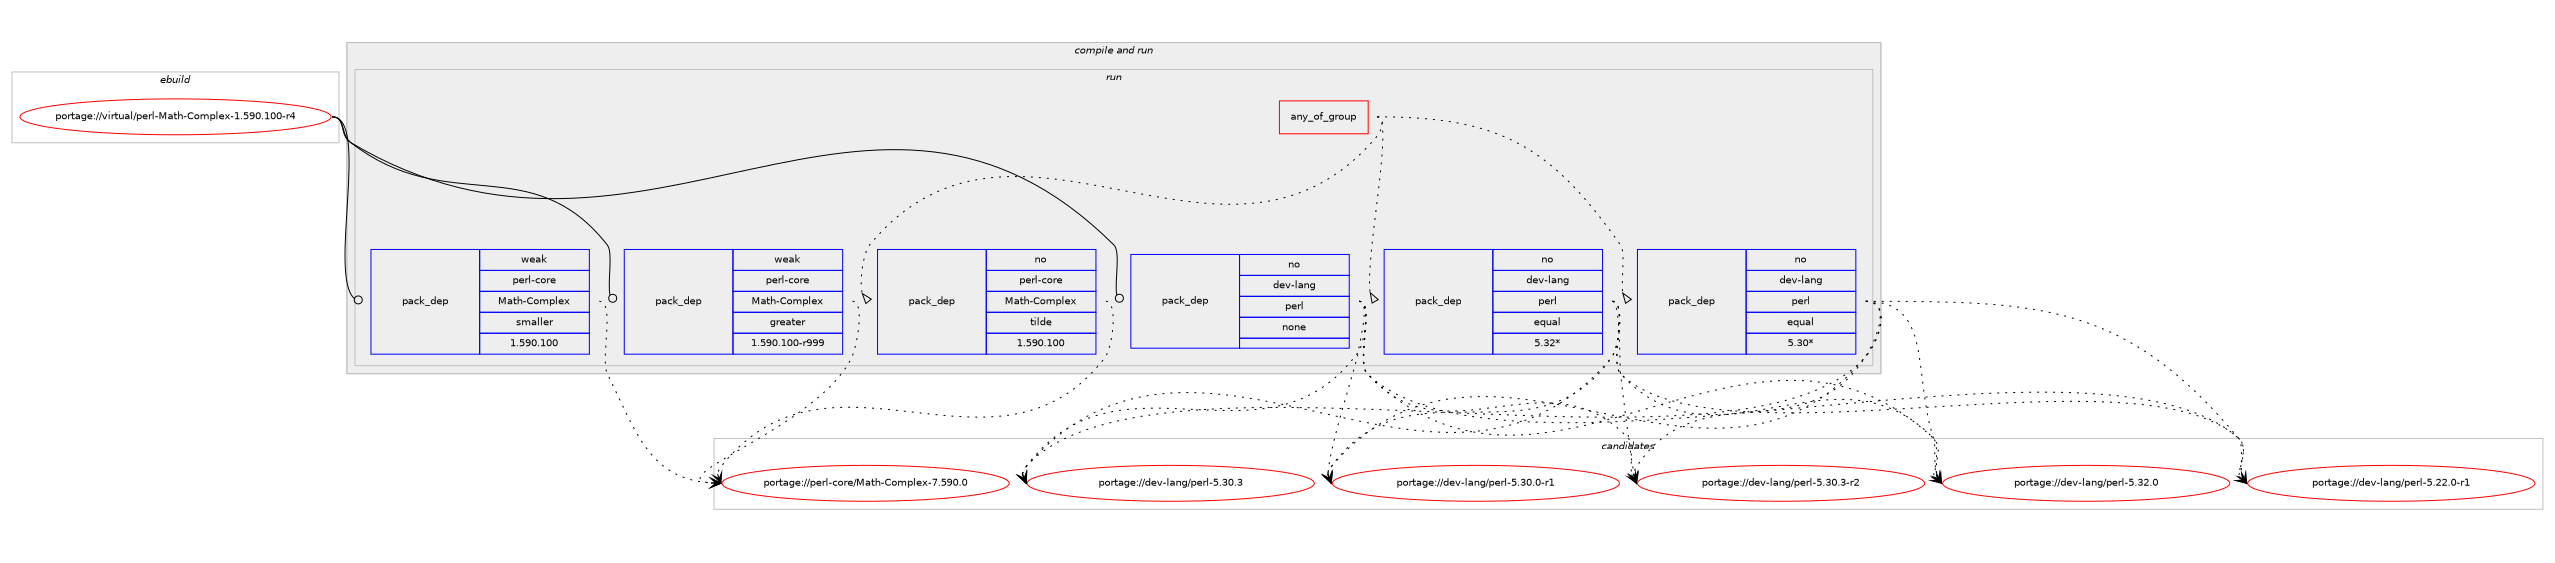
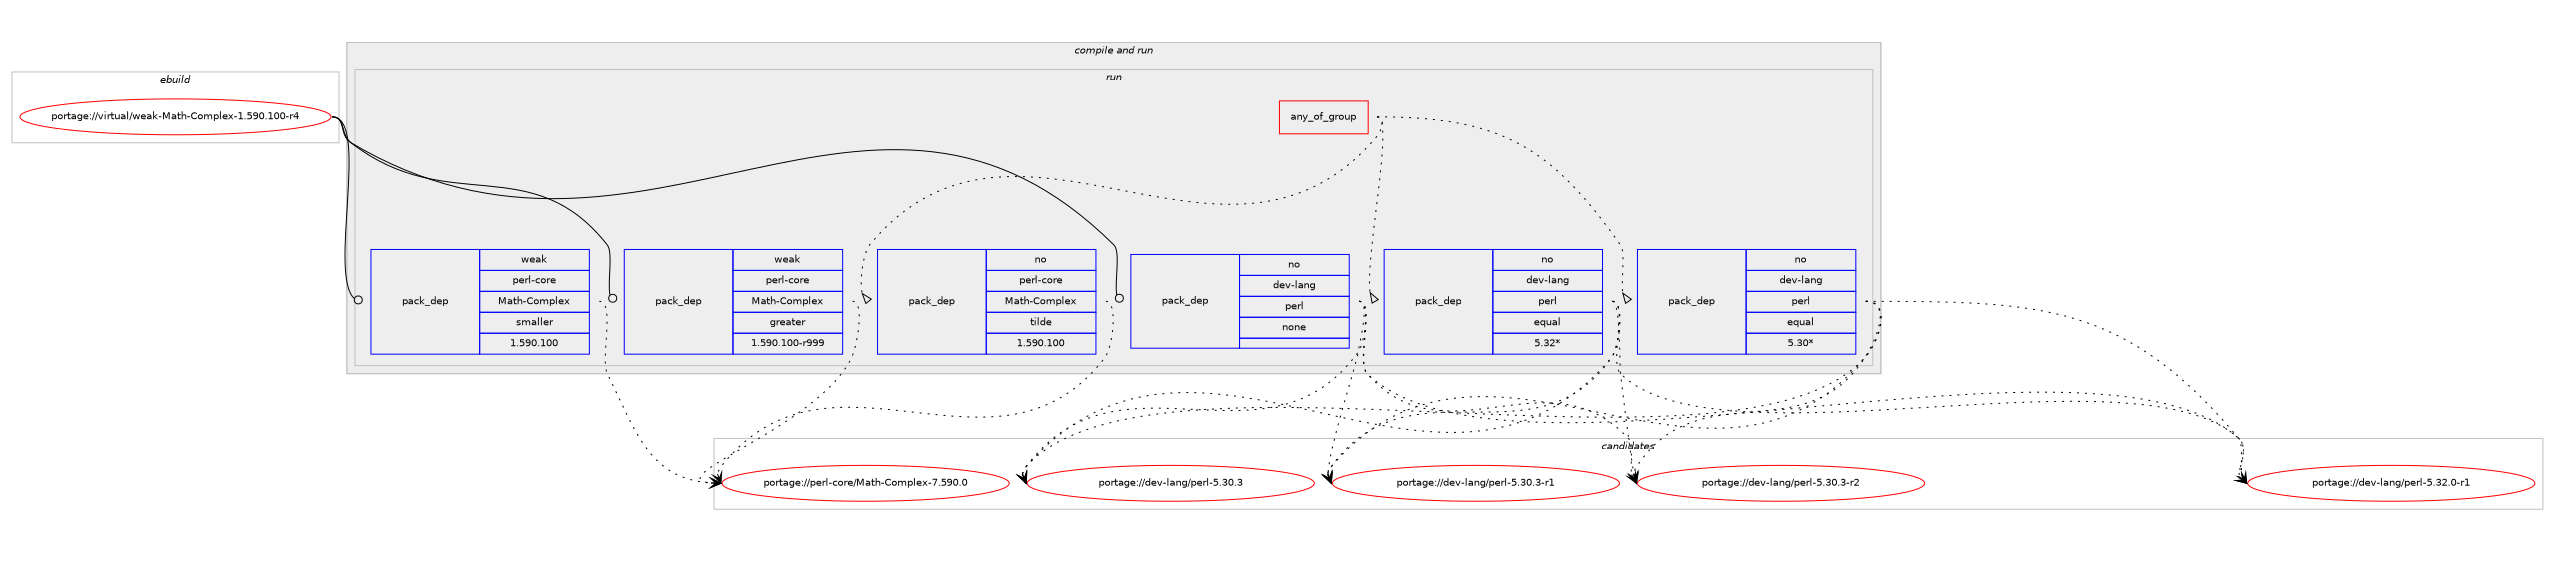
node "portage://virtual/perl-Math-Complex-1.590.100-r4": label "portage://virtual/perl-Math-Complex-1.590.100-r4" -> "portage://virtual/weak-Math-Complex-1.590.100-r4"
node "portage://dev-lang/perl-5.30.0-r1": label "portage://dev-lang/perl-5.30.0-r1" -> "portage://dev-lang/perl-5.30.3-r1"
node "portage://dev-lang/perl-5.32.0": removed
node "portage://dev-lang/perl-5.22.0-r1": label "portage://dev-lang/perl-5.22.0-r1" -> "portage://dev-lang/perl-5.32.0-r1"
